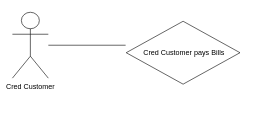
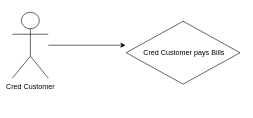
edge "Cred Customer" -- "Cred Customer pays Bills": arrowhead none -> classic
